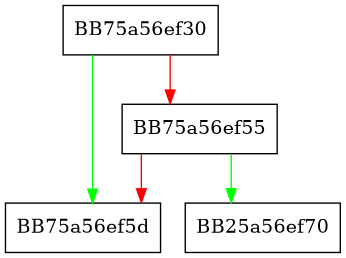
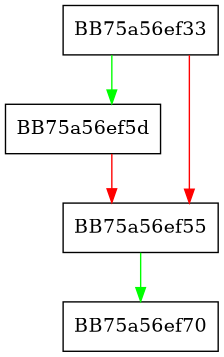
node "BB75a56ef30": label "BB75a56ef30" -> "BB75a56ef33"
edge "BB75a56ef55" -> "BB75a56ef5d": reversed
node "BB25a56ef70": label "BB25a56ef70" -> "BB75a56ef70"
